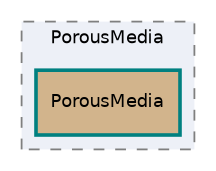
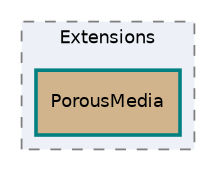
cluster "PorousMedia": label "PorousMedia" -> "Extensions"
